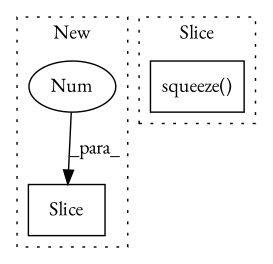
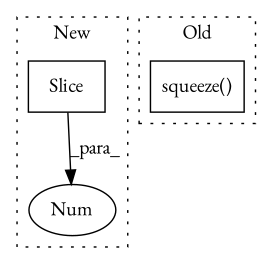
cluster "Slice": label "Slice" -> "Old"
edge "Num" -> "Slice": reversed
